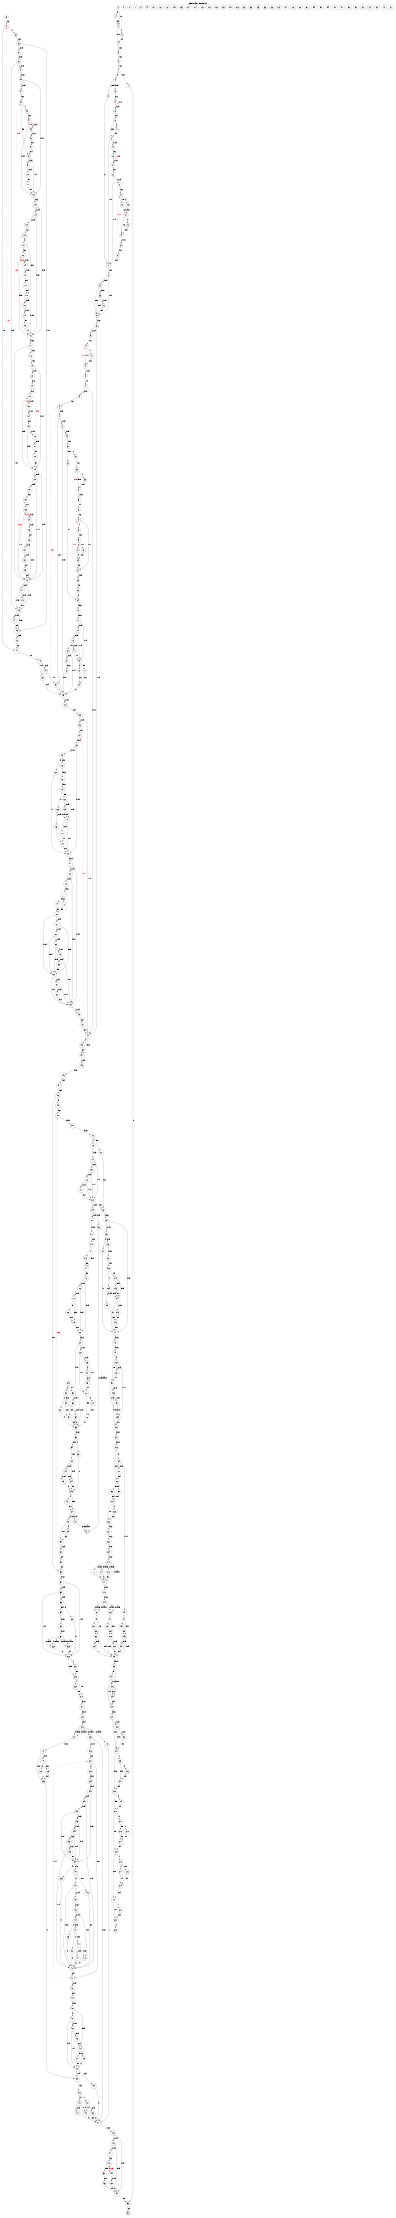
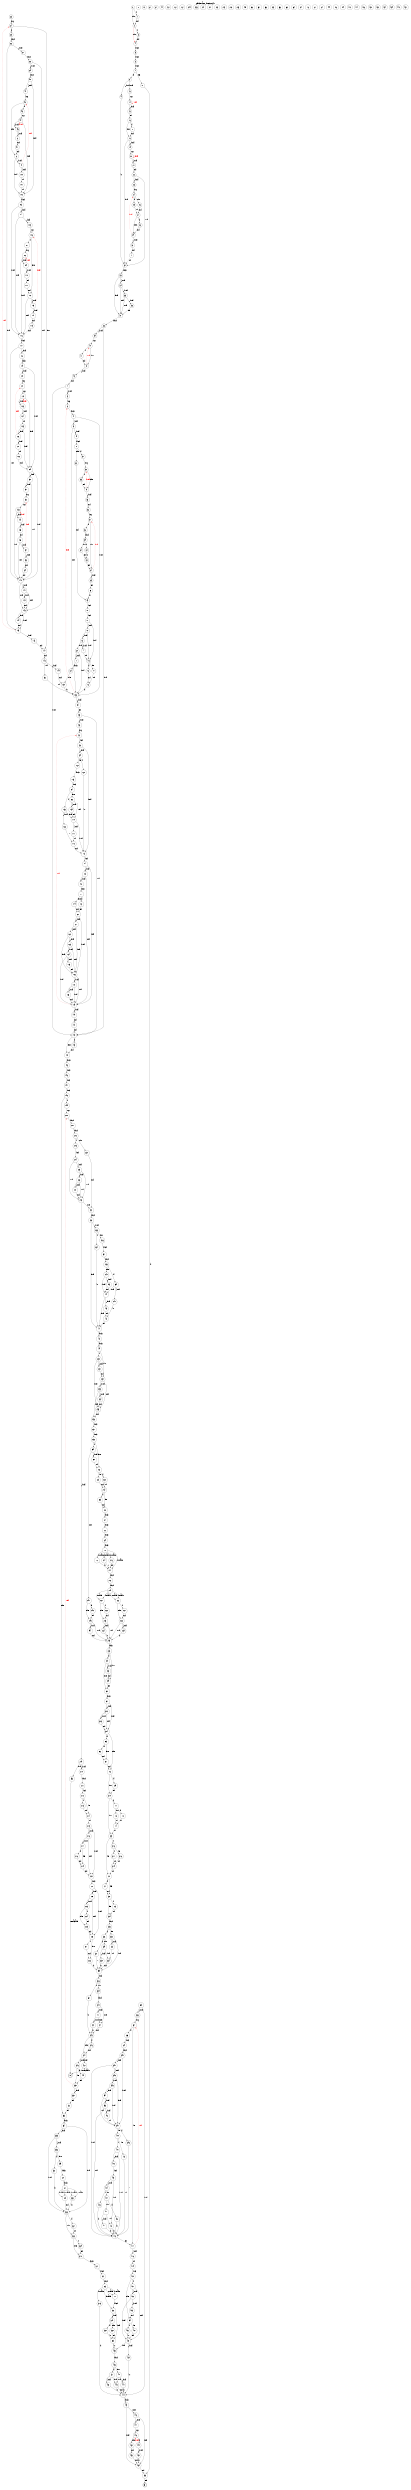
edge "373" -> "385": now "373" -> "378"
node "324": added
